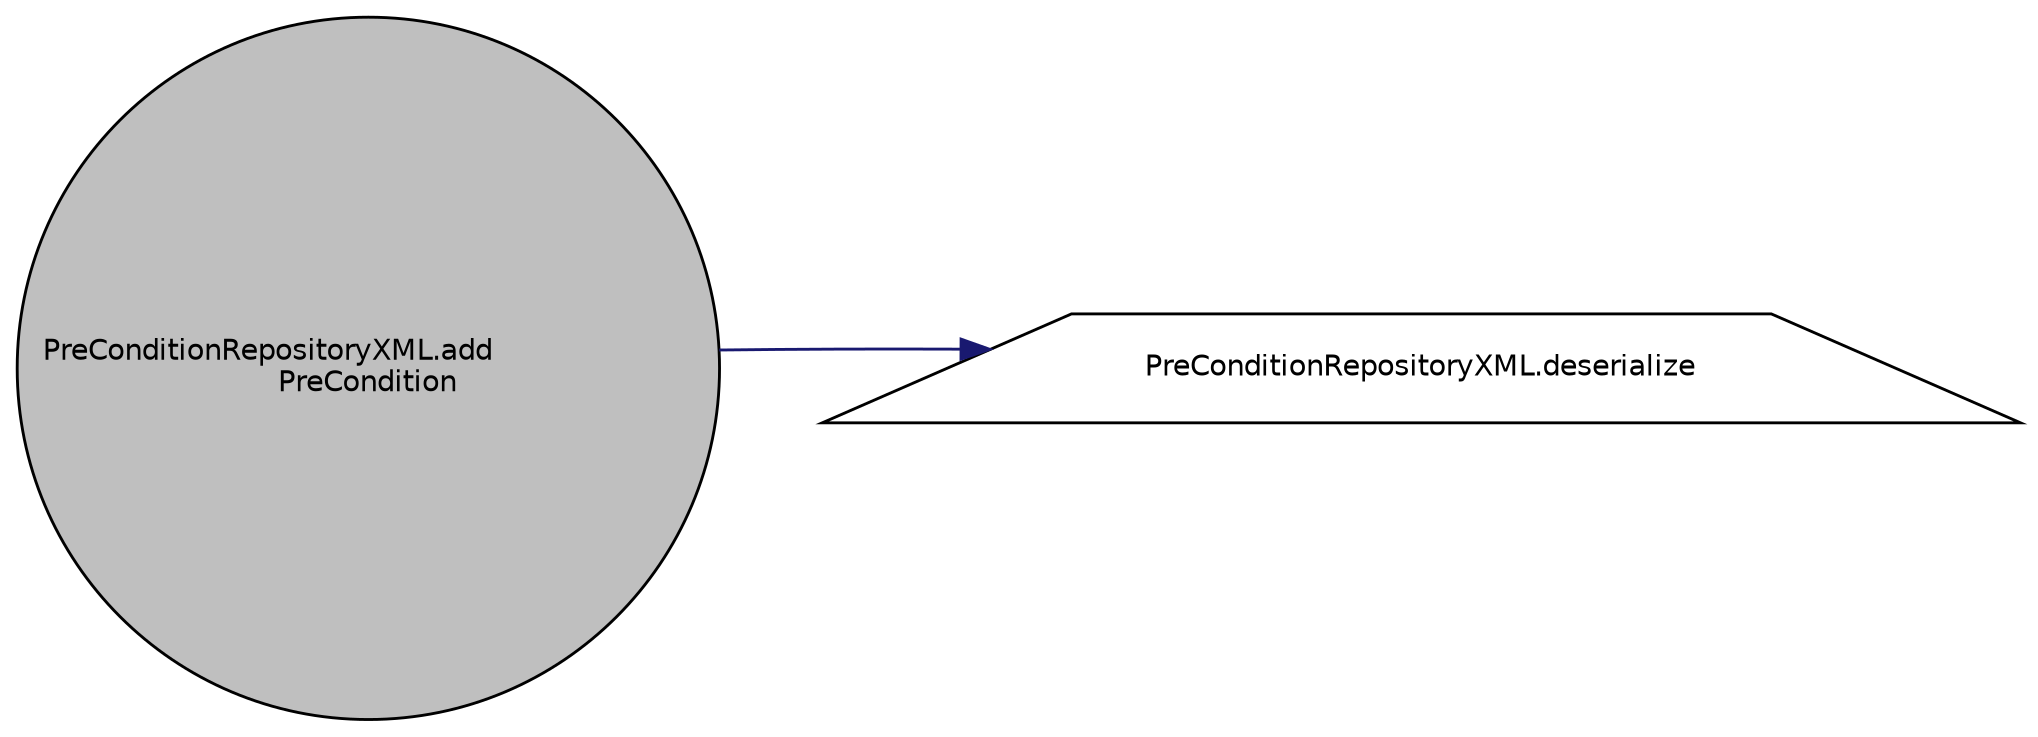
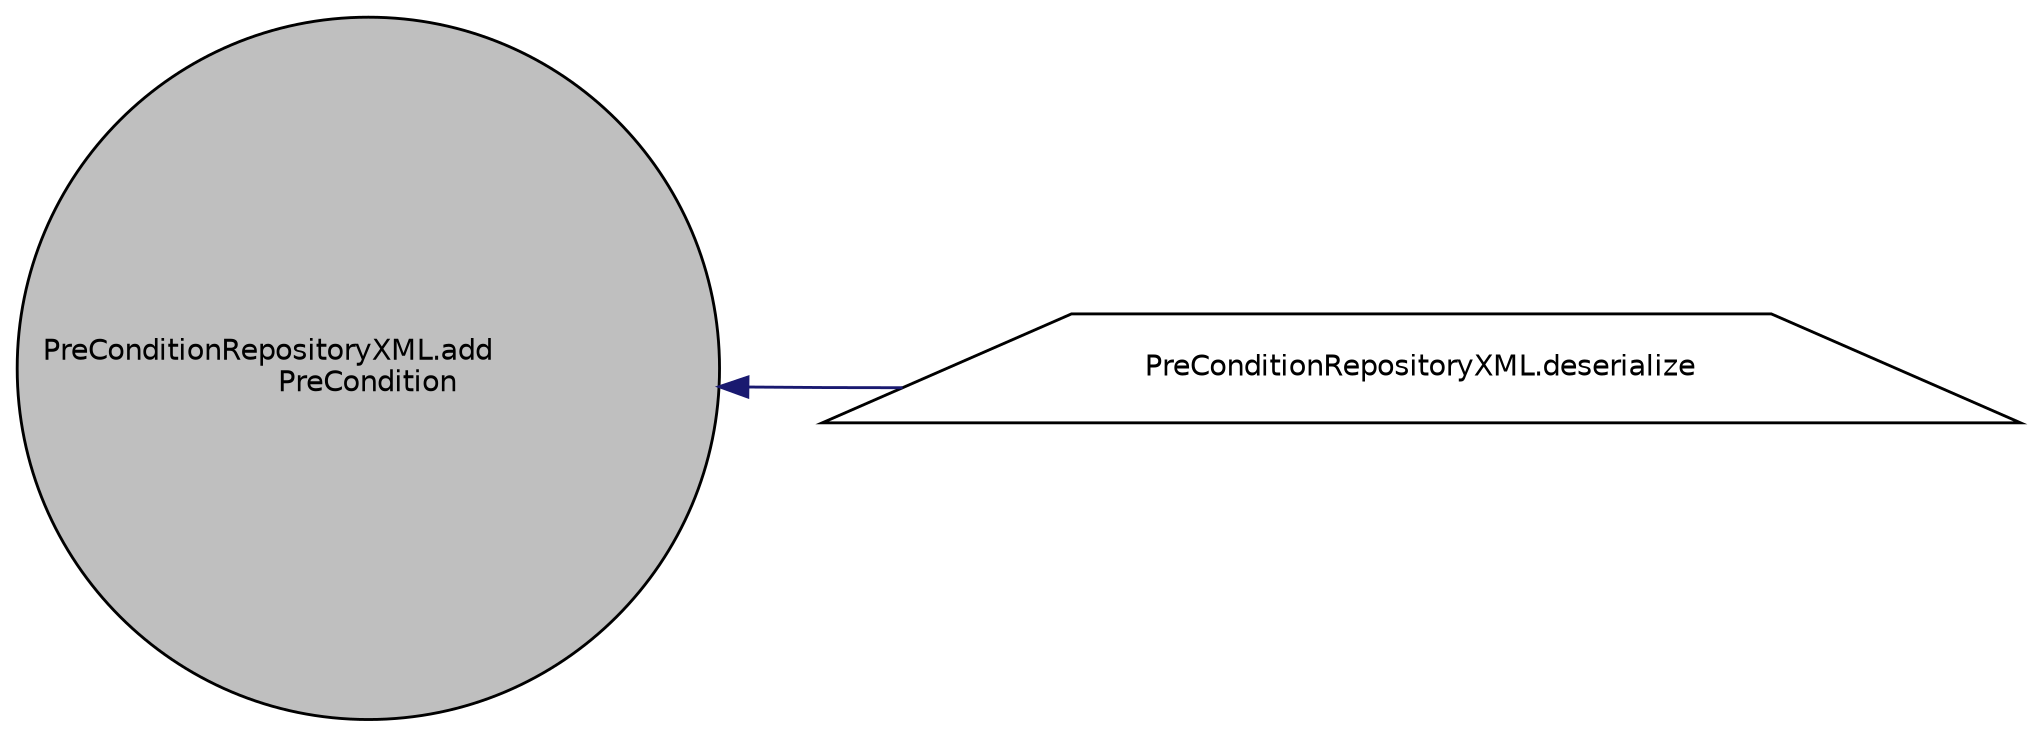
edge "PreConditionRepositoryXML.add PreCondition" -> "PreConditionRepositoryXML.deserialize": reversed
